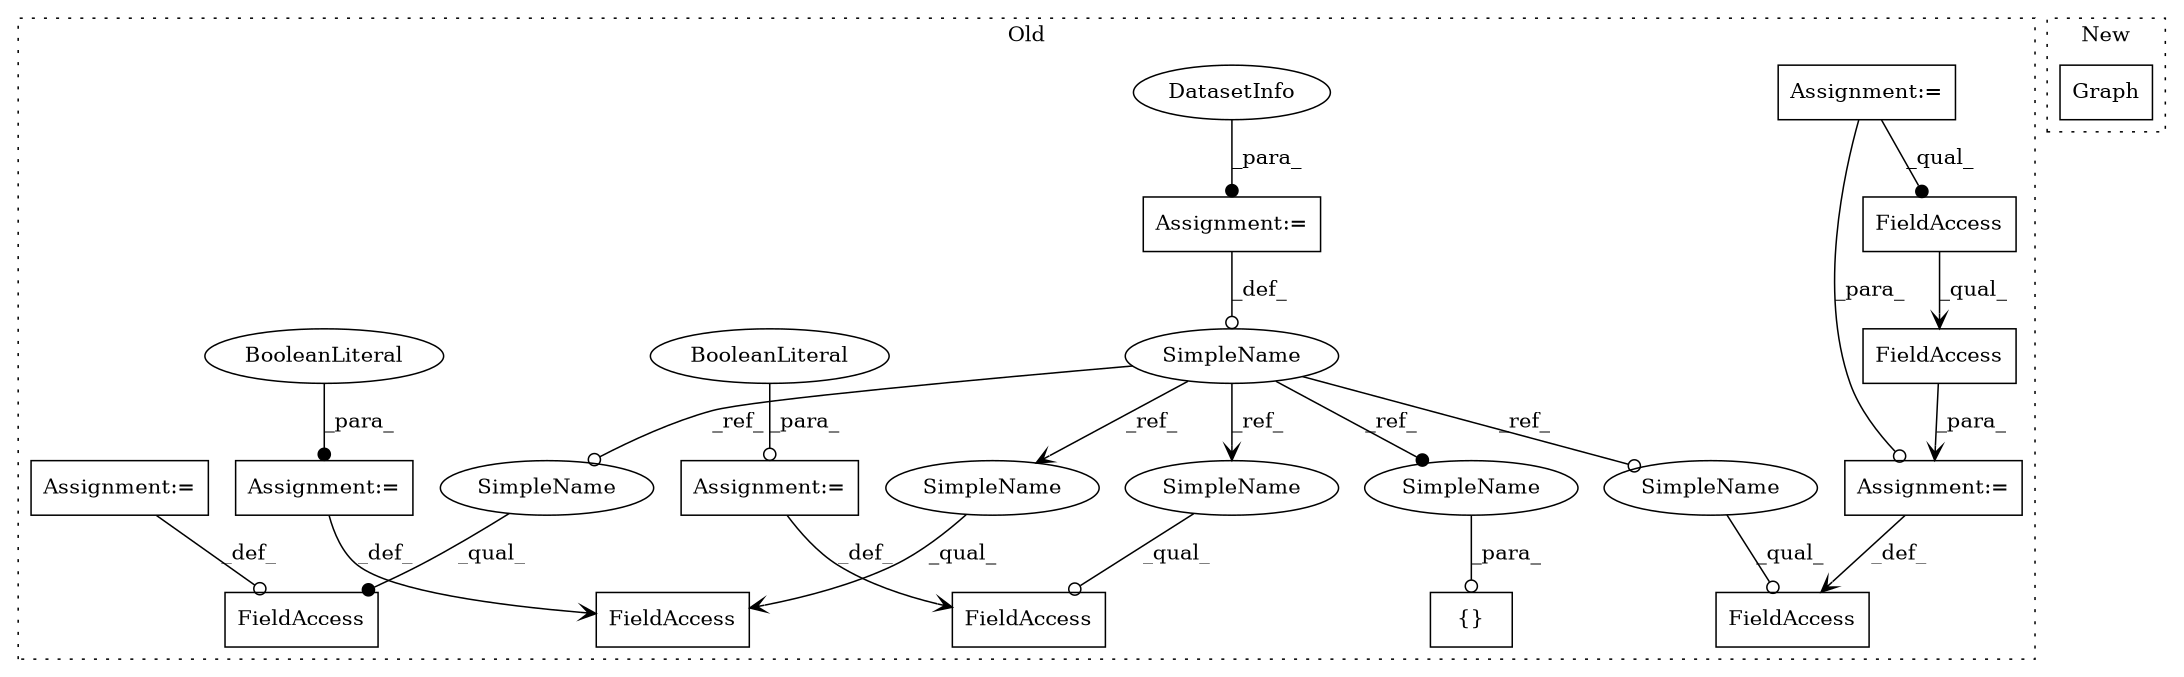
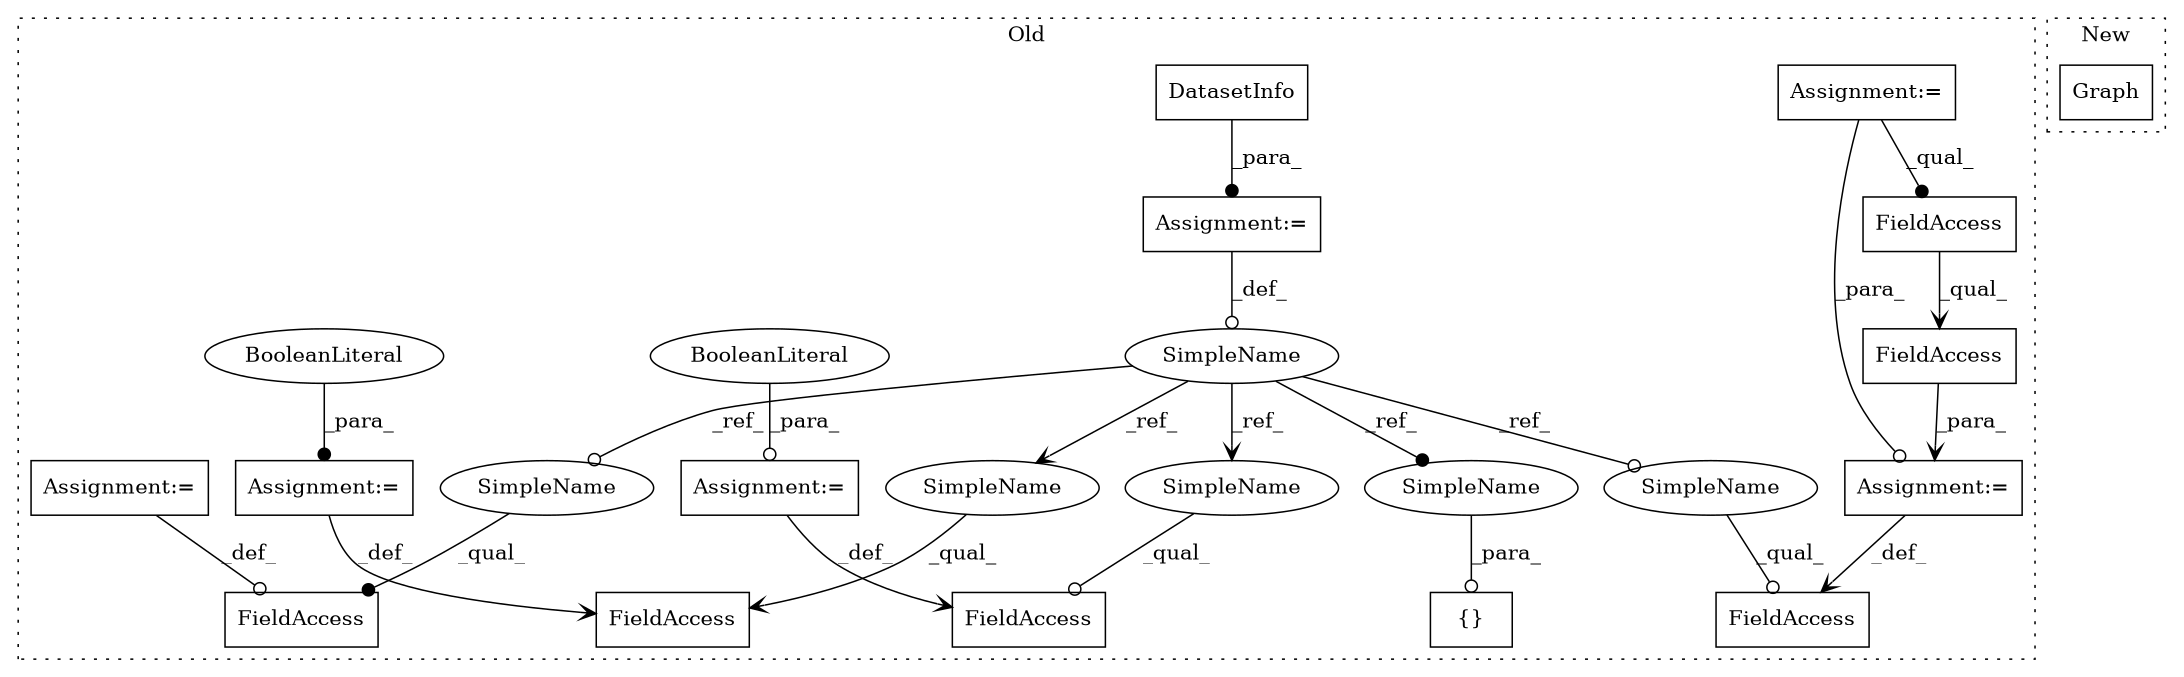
node "DatasetInfo": shape ellipse -> box
